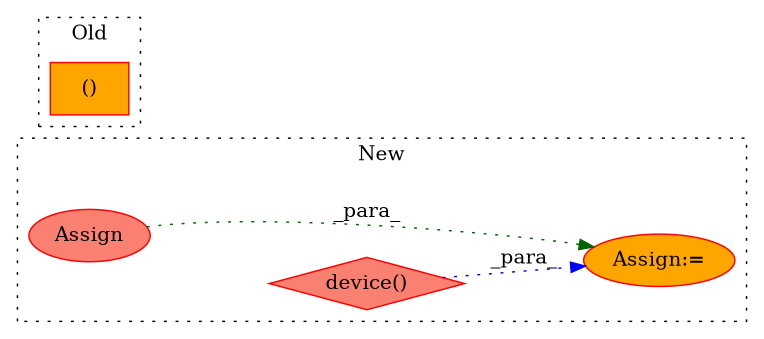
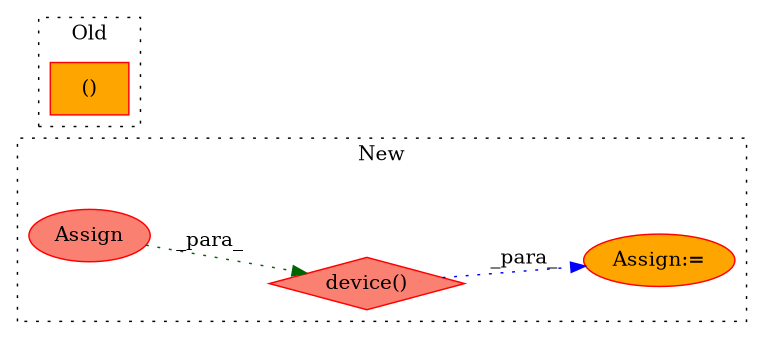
edge "Assign" -> "Assign:=": now "Assign" -> "device()"
